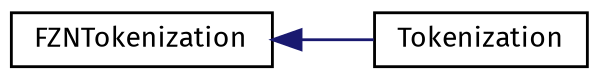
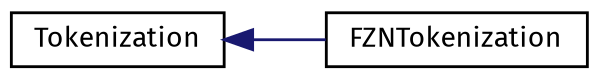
edge "Tokenization" -> "FZNTokenization": reversed
